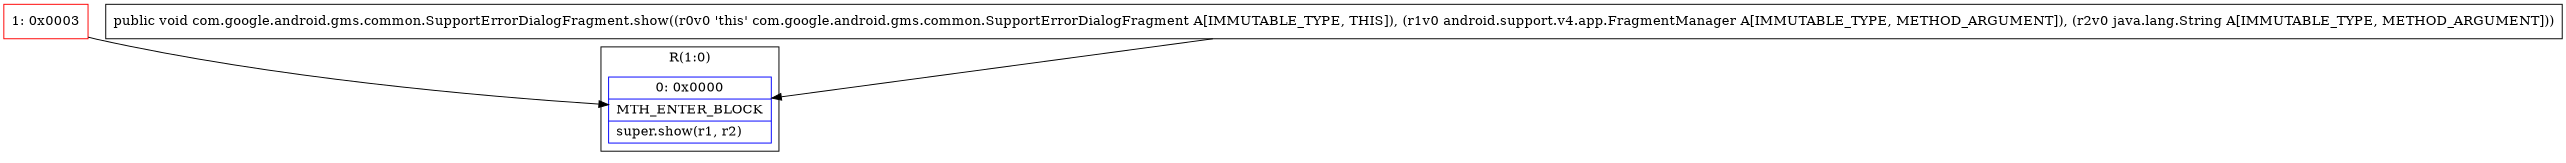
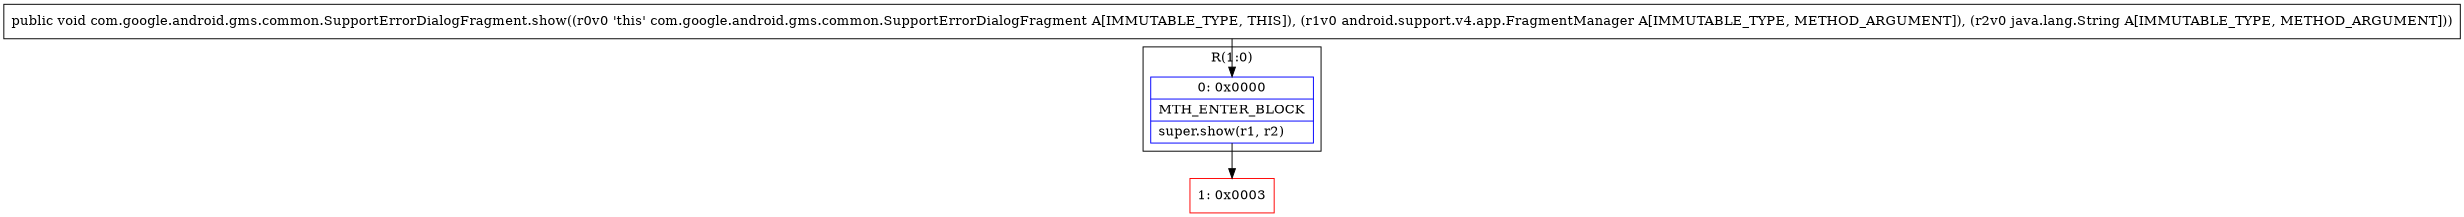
edge "1: 0x0003" -> "0: 0x0000": reversed
